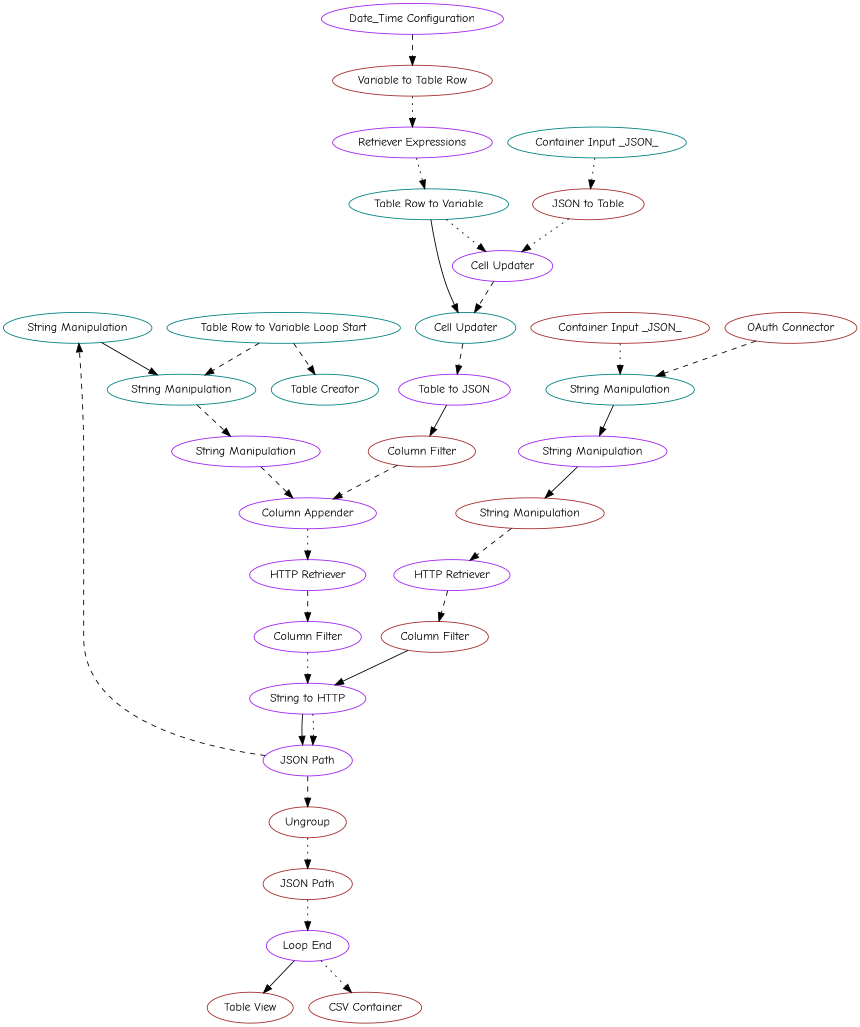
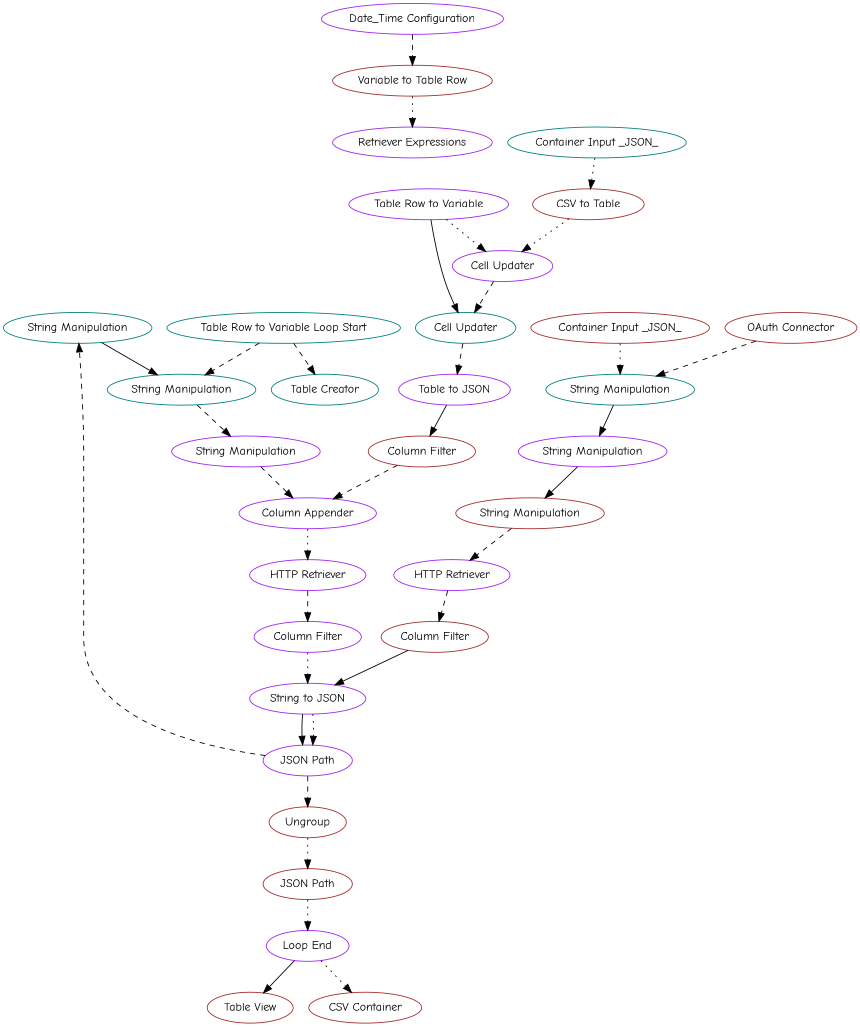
edge "Retriever Expressions" -> "Table Row to Variable": removed
node "Table Row to Variable": color teal -> purple
node "JSON to Table": label "JSON to Table" -> "CSV to Table"
node "String to HTTP": label "String to HTTP" -> "String to JSON"
